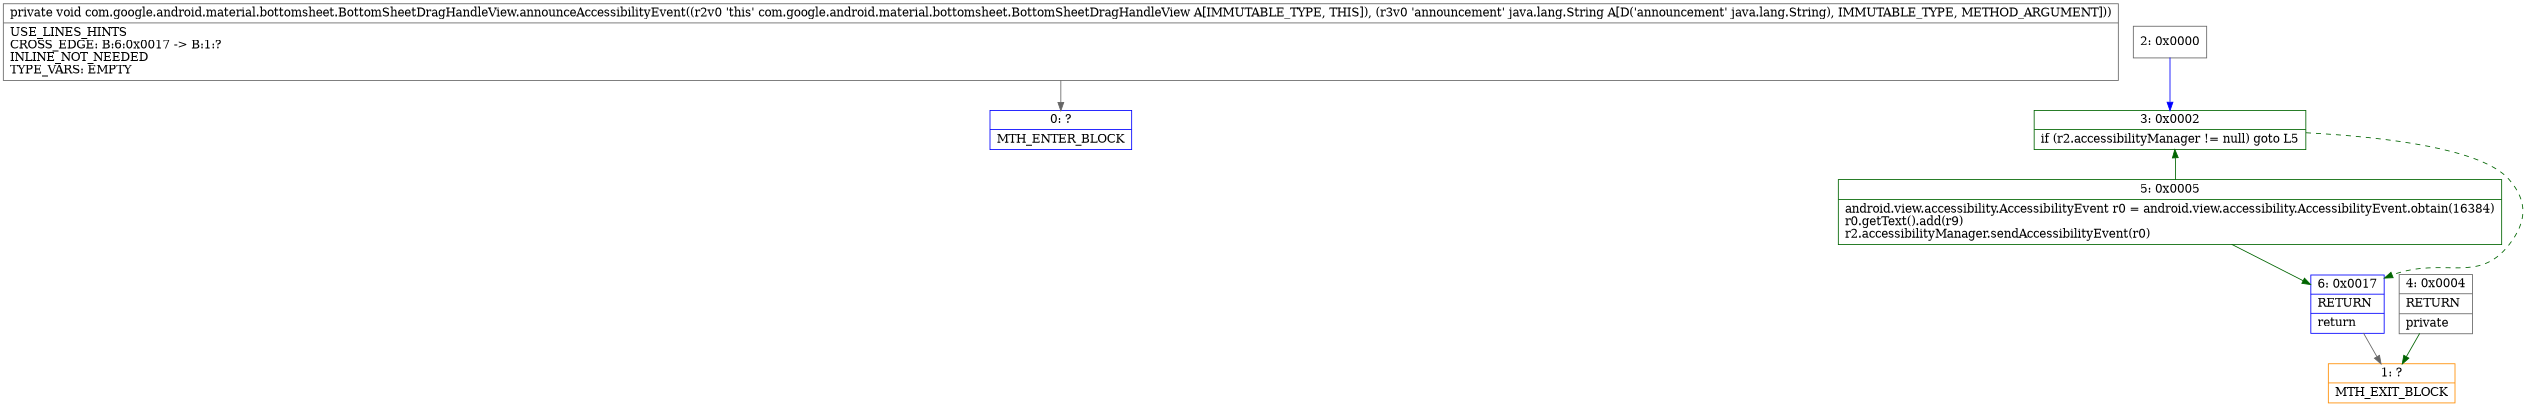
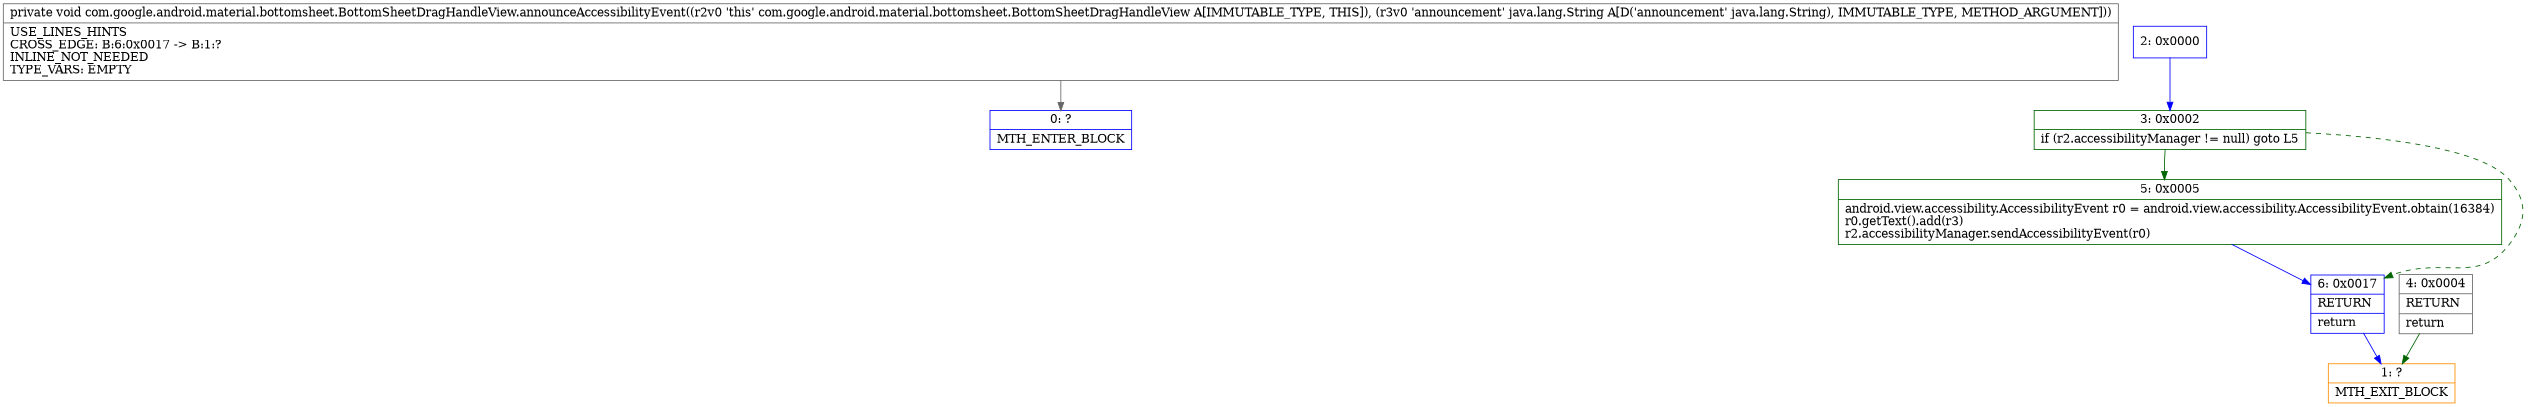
node "2: 0x0000": color gray40 -> blue
edge "5: 0x0005" -> "3: 0x0002": reversed
node "5: 0x0005": text "r0.getText().add(r9)" -> "r0.getText().add(r3)"
edge "5: 0x0005" -> "6: 0x0017": color darkgreen -> blue
node "4: 0x0004": text "private" -> "return"
edge "6: 0x0017" -> "1: ?": color gray40 -> blue
